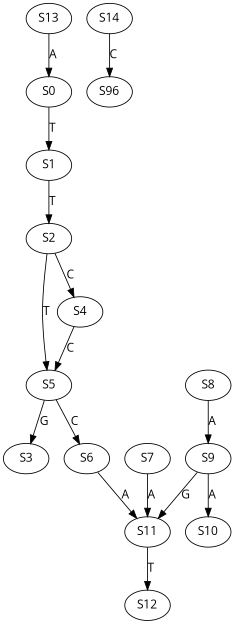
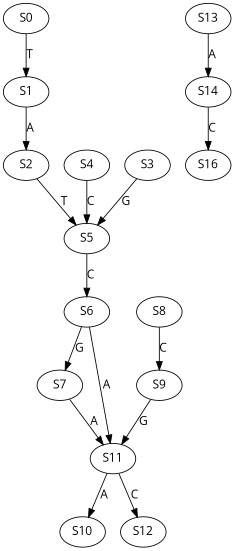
edge "S13" -> "S0": now "S13" -> "S14"
node "S96": label "S96" -> "S16"
edge "S1" -> "S2": label "T" -> "A"
edge "S2" -> "S4": removed, label "C"
edge "S6" -> "S7": added, label "G"
edge "S5" -> "S3": reversed
edge "S8" -> "S9": label "A" -> "C"
edge "S9" -> "S10": now "S11" -> "S10"
edge "S11" -> "S12": label "T" -> "C"
